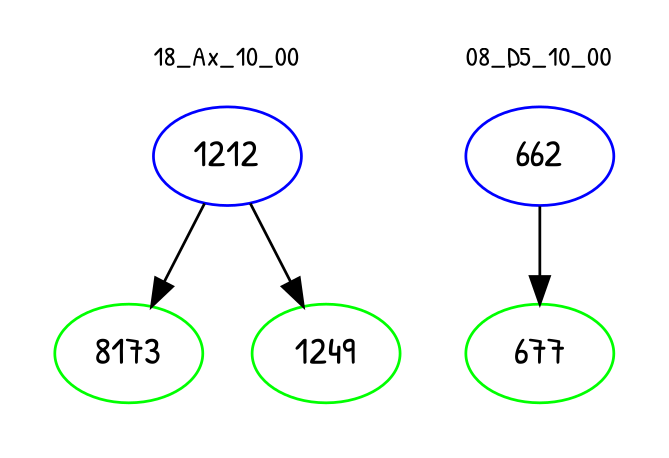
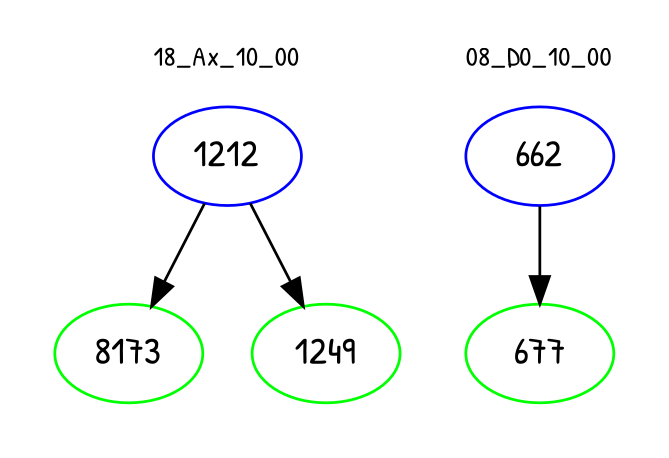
cluster "08_D5_10_00": label "08_D5_10_00" -> "08_D0_10_00"
